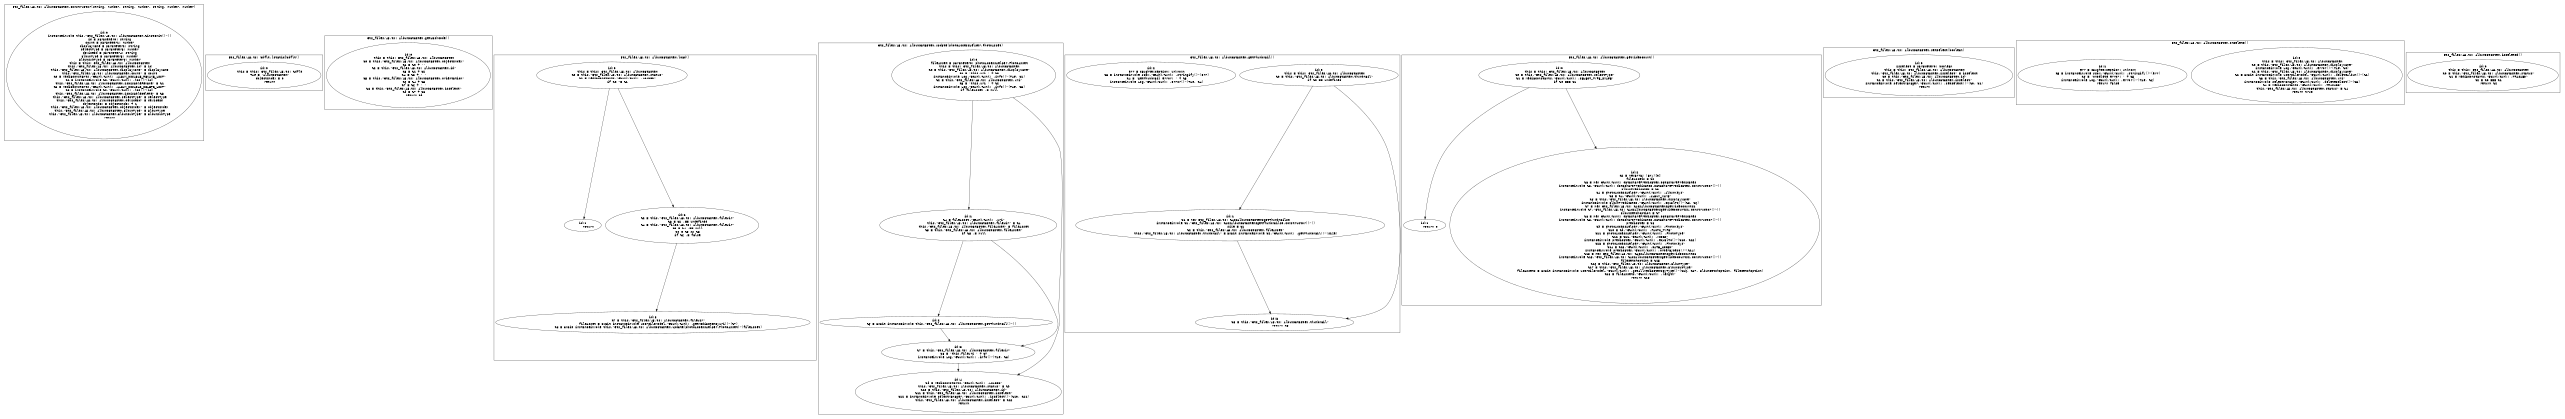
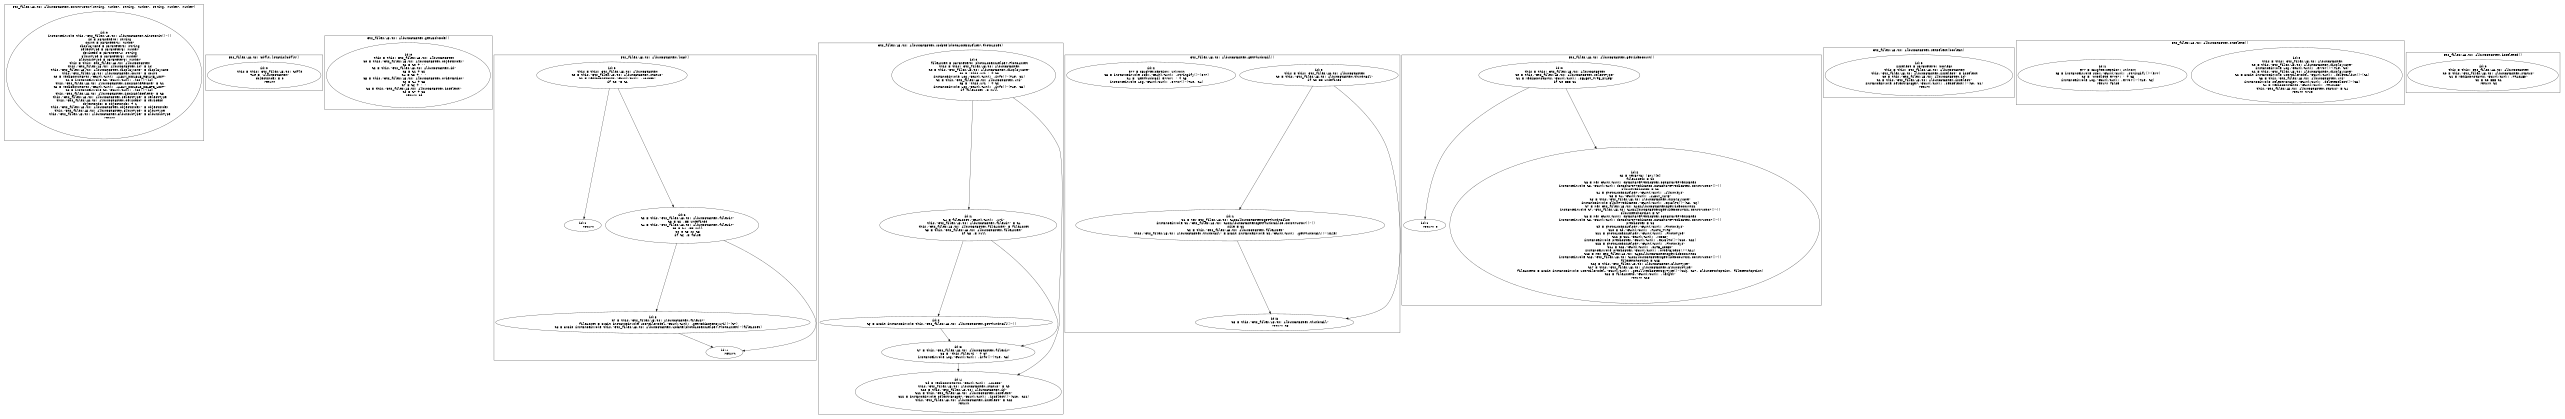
node "id:4 return": added
